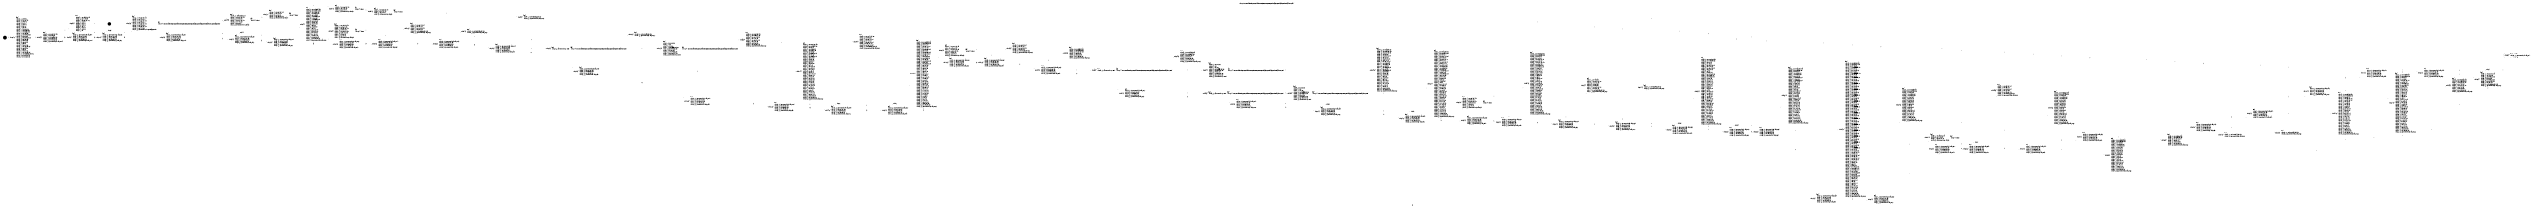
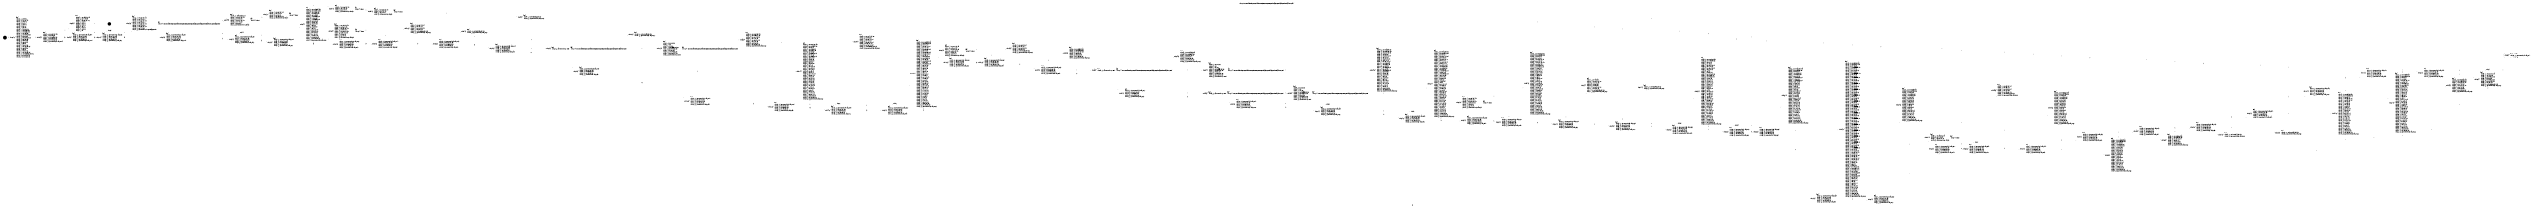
node "0x4016ac [28]": added
